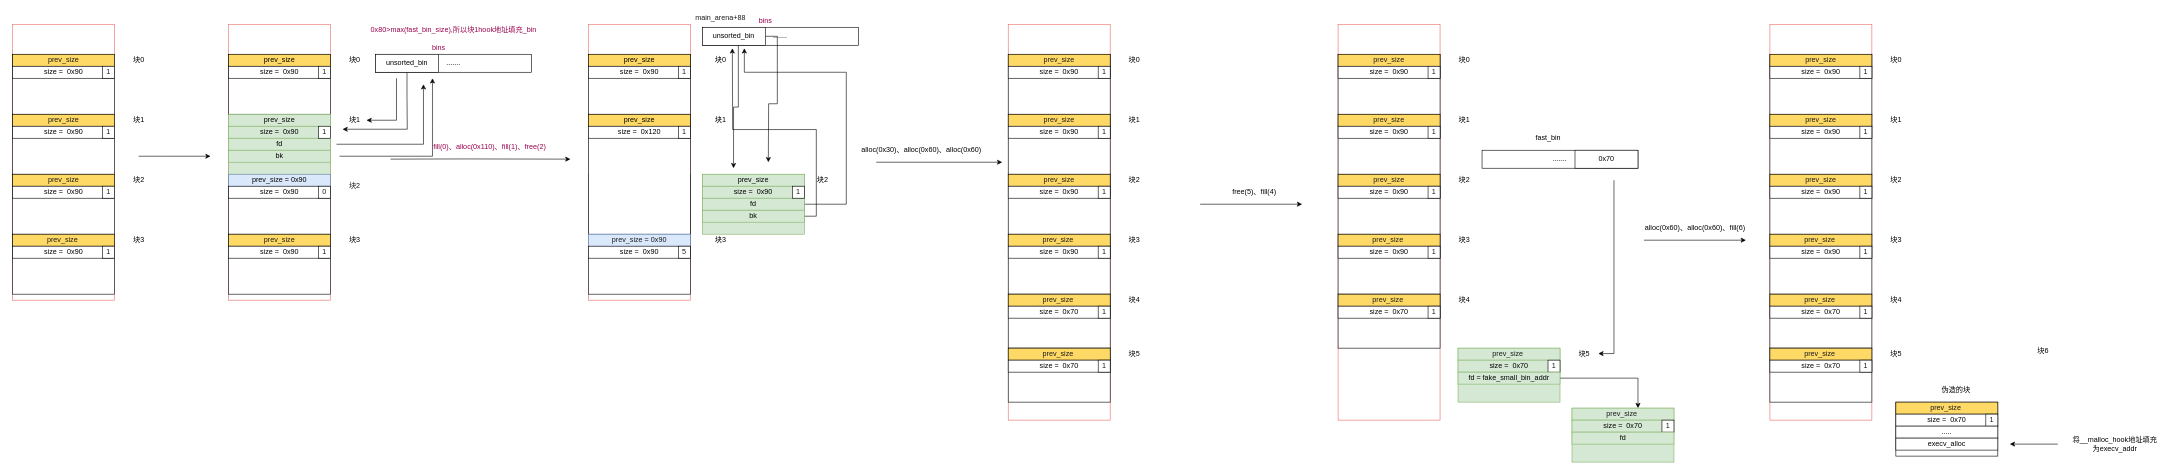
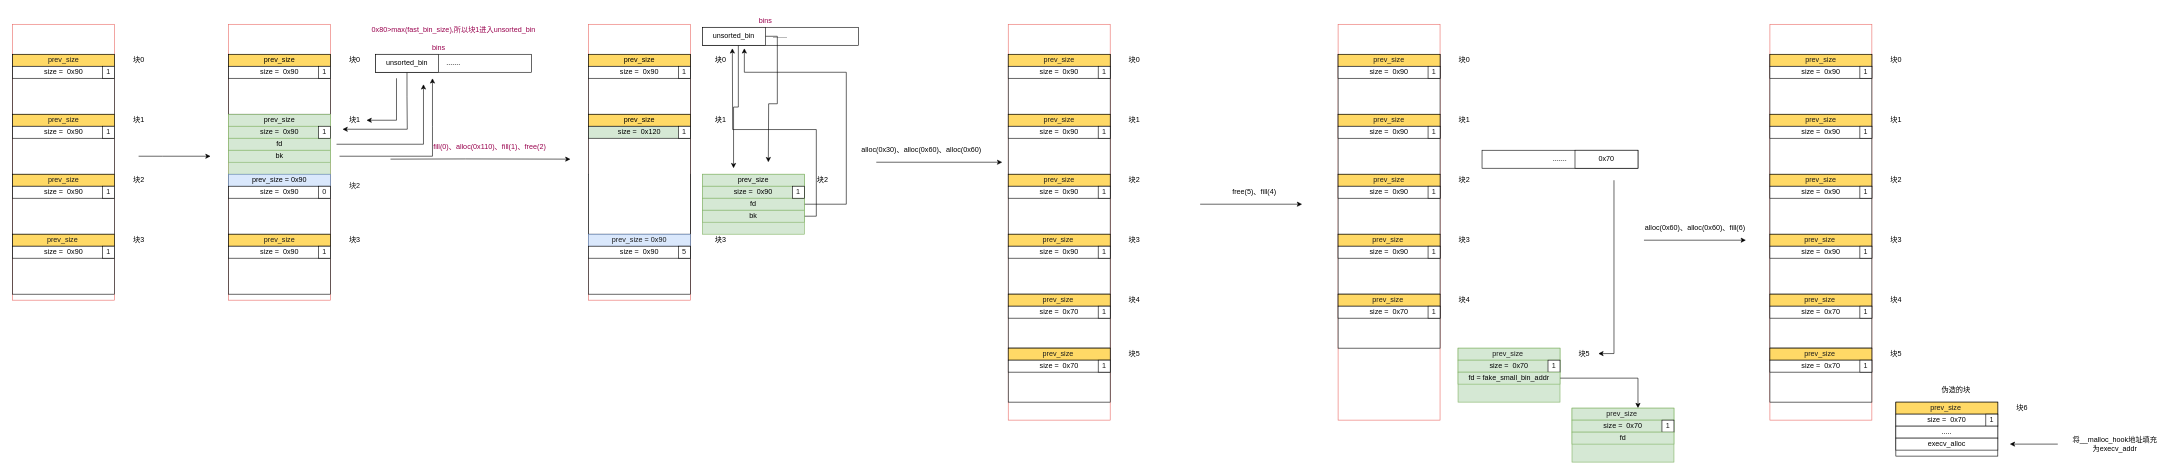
node "main_arena+88": removed
node "0x80>max(fast_bin_size),所以块1hook地址填充_bin": label "0x80>max(fast_bin_size),所以块1hook地址填充_bin" -> "0x80>max(fast_bin_size),所以块1进入unsorted_bin"
node "size = 0x120": fillcolor #ffffff -> #d5e8d4
node "fast_bin": removed
node "块6": moved (2043, 351) -> (2022, 408)
